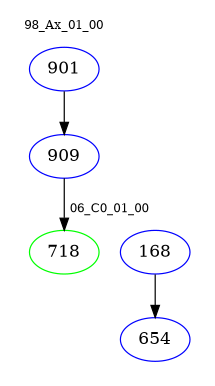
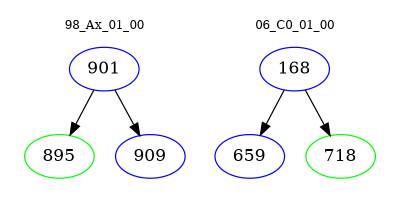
node "895": added
edge "909" -> "718": now "168" -> "718"
node "654": label "654" -> "659"
